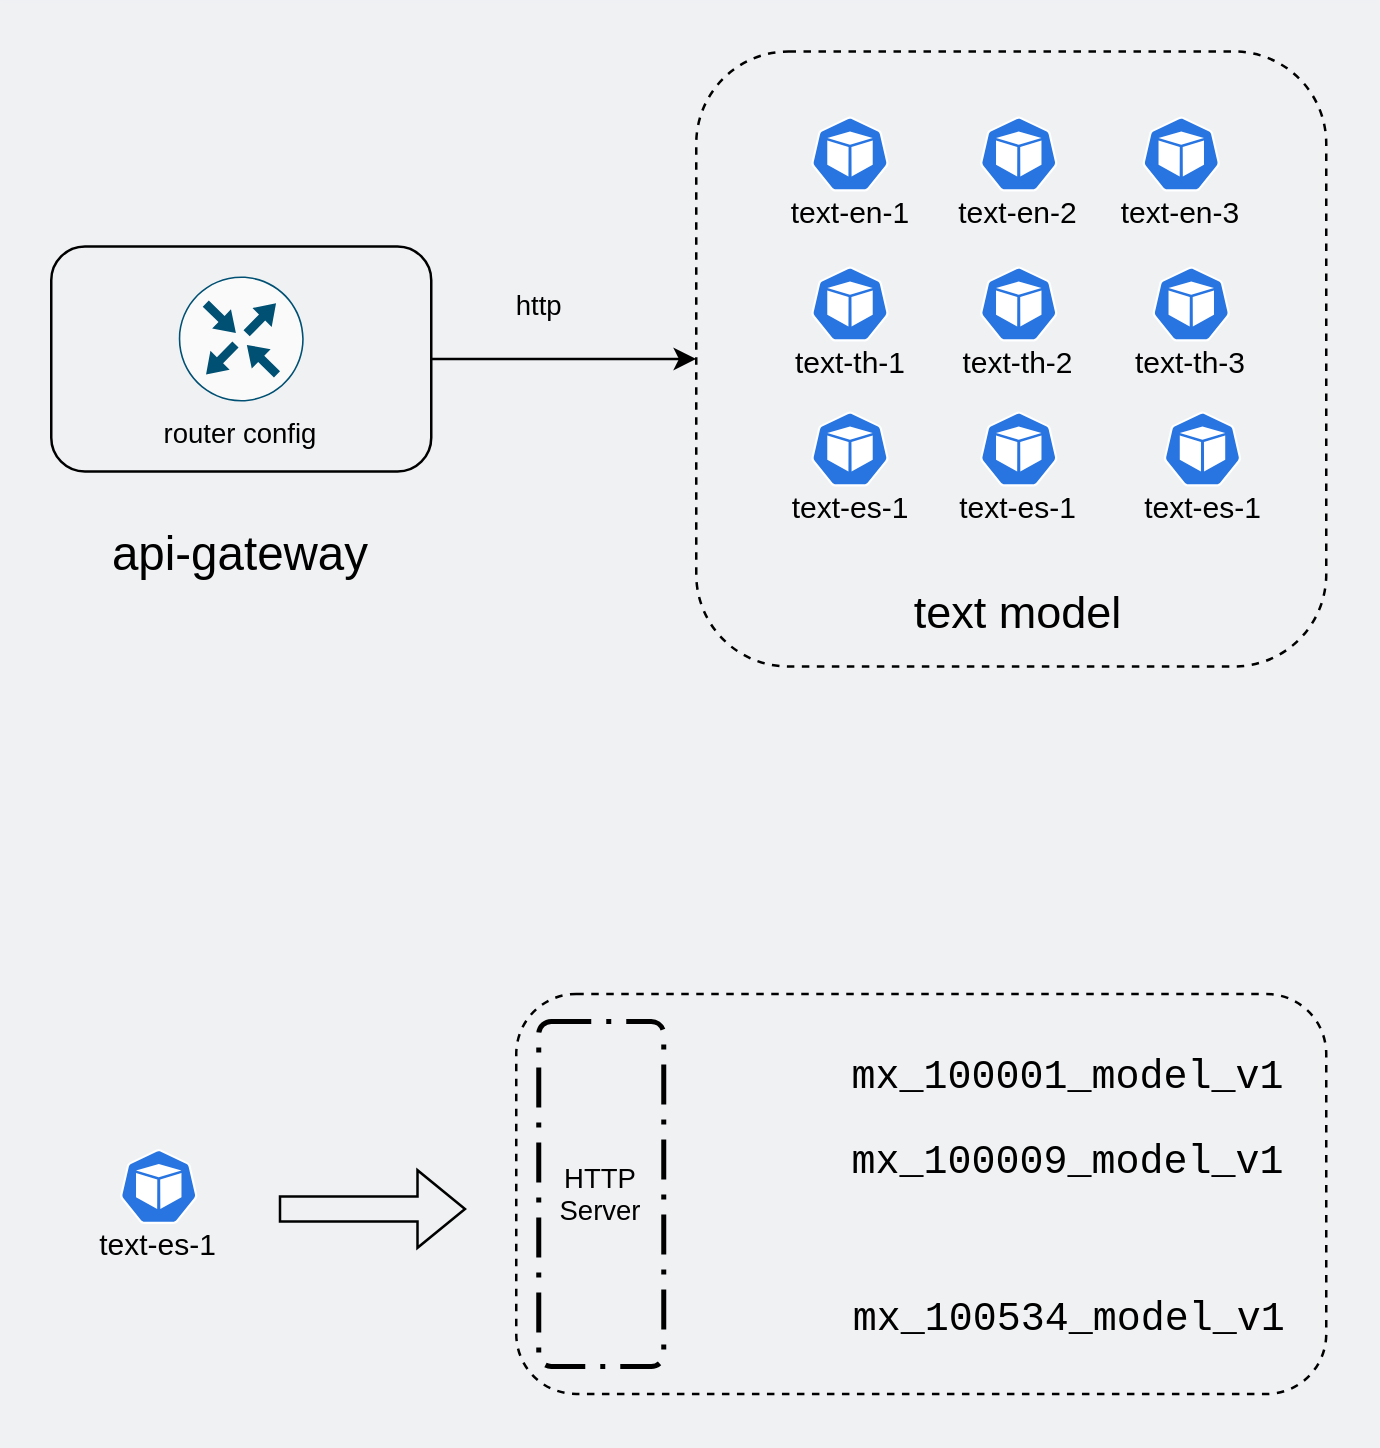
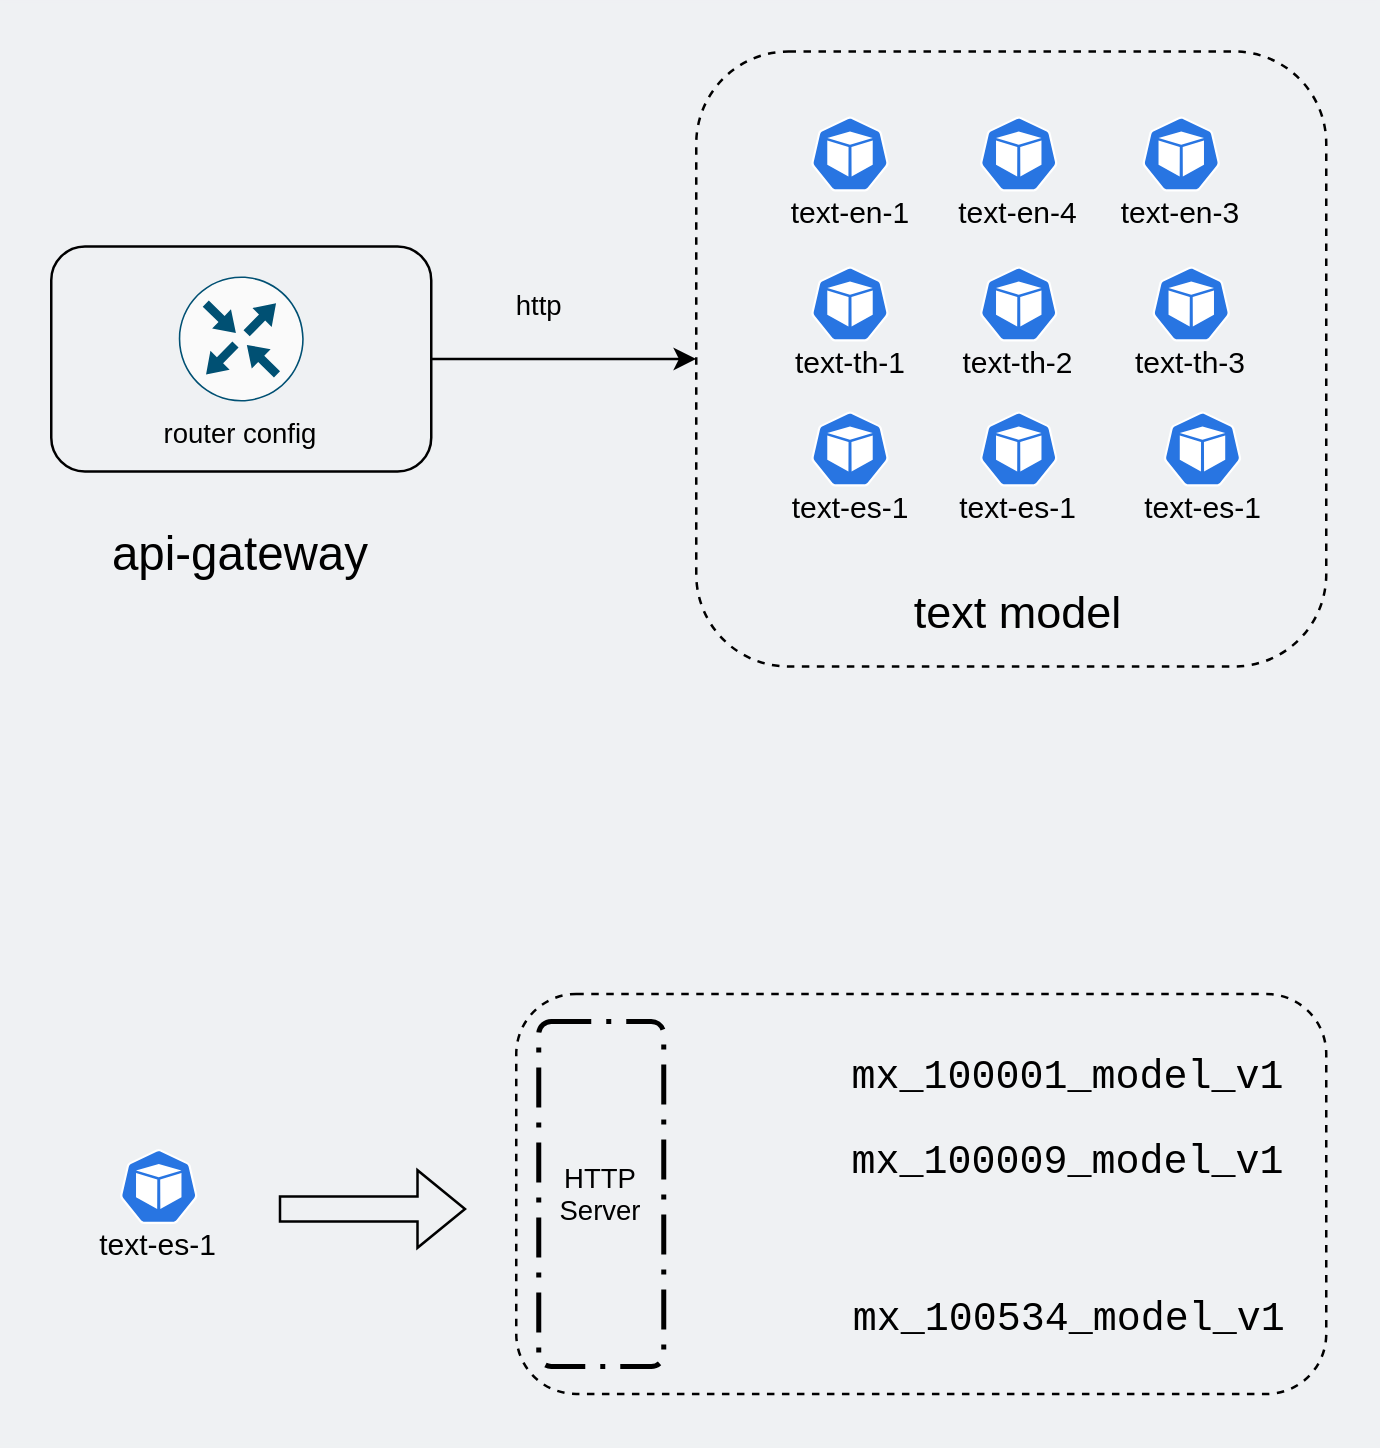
node "text-en-2": label "text-en-2" -> "text-en-4"
